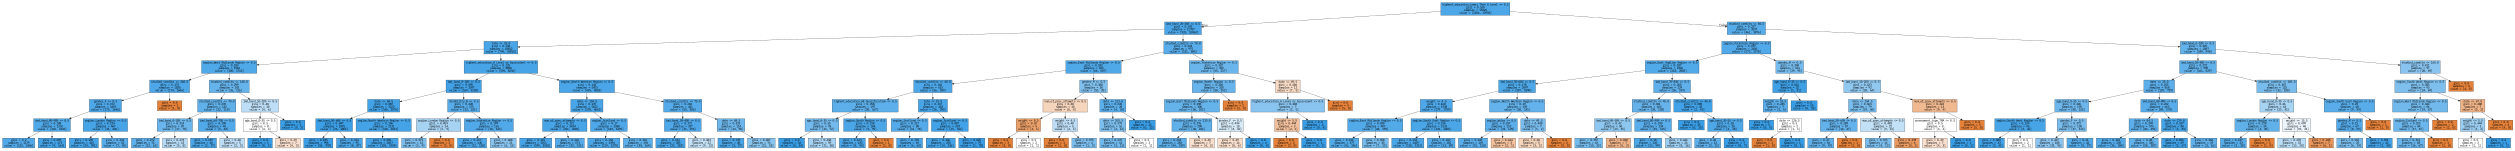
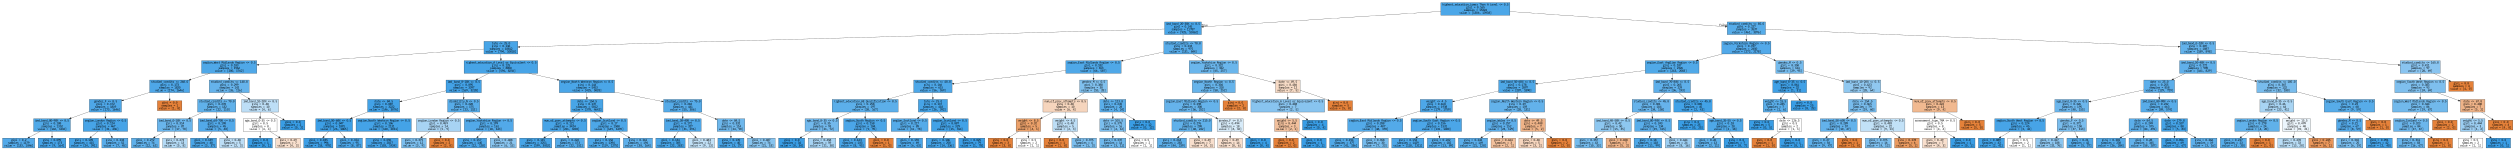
edge "weight <= 15.5 gini = 0.245 samples = 7 value = [1, 6]" -> "date <= 126.5 gini = 0.5 samples = 2 value = [1, 1]": added
node "date <= 49.5 gini = 0.408 samples = 7 value = [5, 2]": fillcolor #399de5ae -> #e5813999
edge "date <= 179.0 gini = 0.107 samples = 88 value = [5, 83]" -> "gini = 0.28 samples = 345 value = [58, 287]": now "date <= 84.5 gini = 0.249 samples = 575 value = [84, 491]" -> "gini = 0.28 samples = 345 value = [58, 287]"
node "gini = 0.18 region = 110 value = [11, 99]": label "gini = 0.18 region = 110 value = [11, 99]" -> "gini = 0.18 samples = 110 value = [11, 99]"
